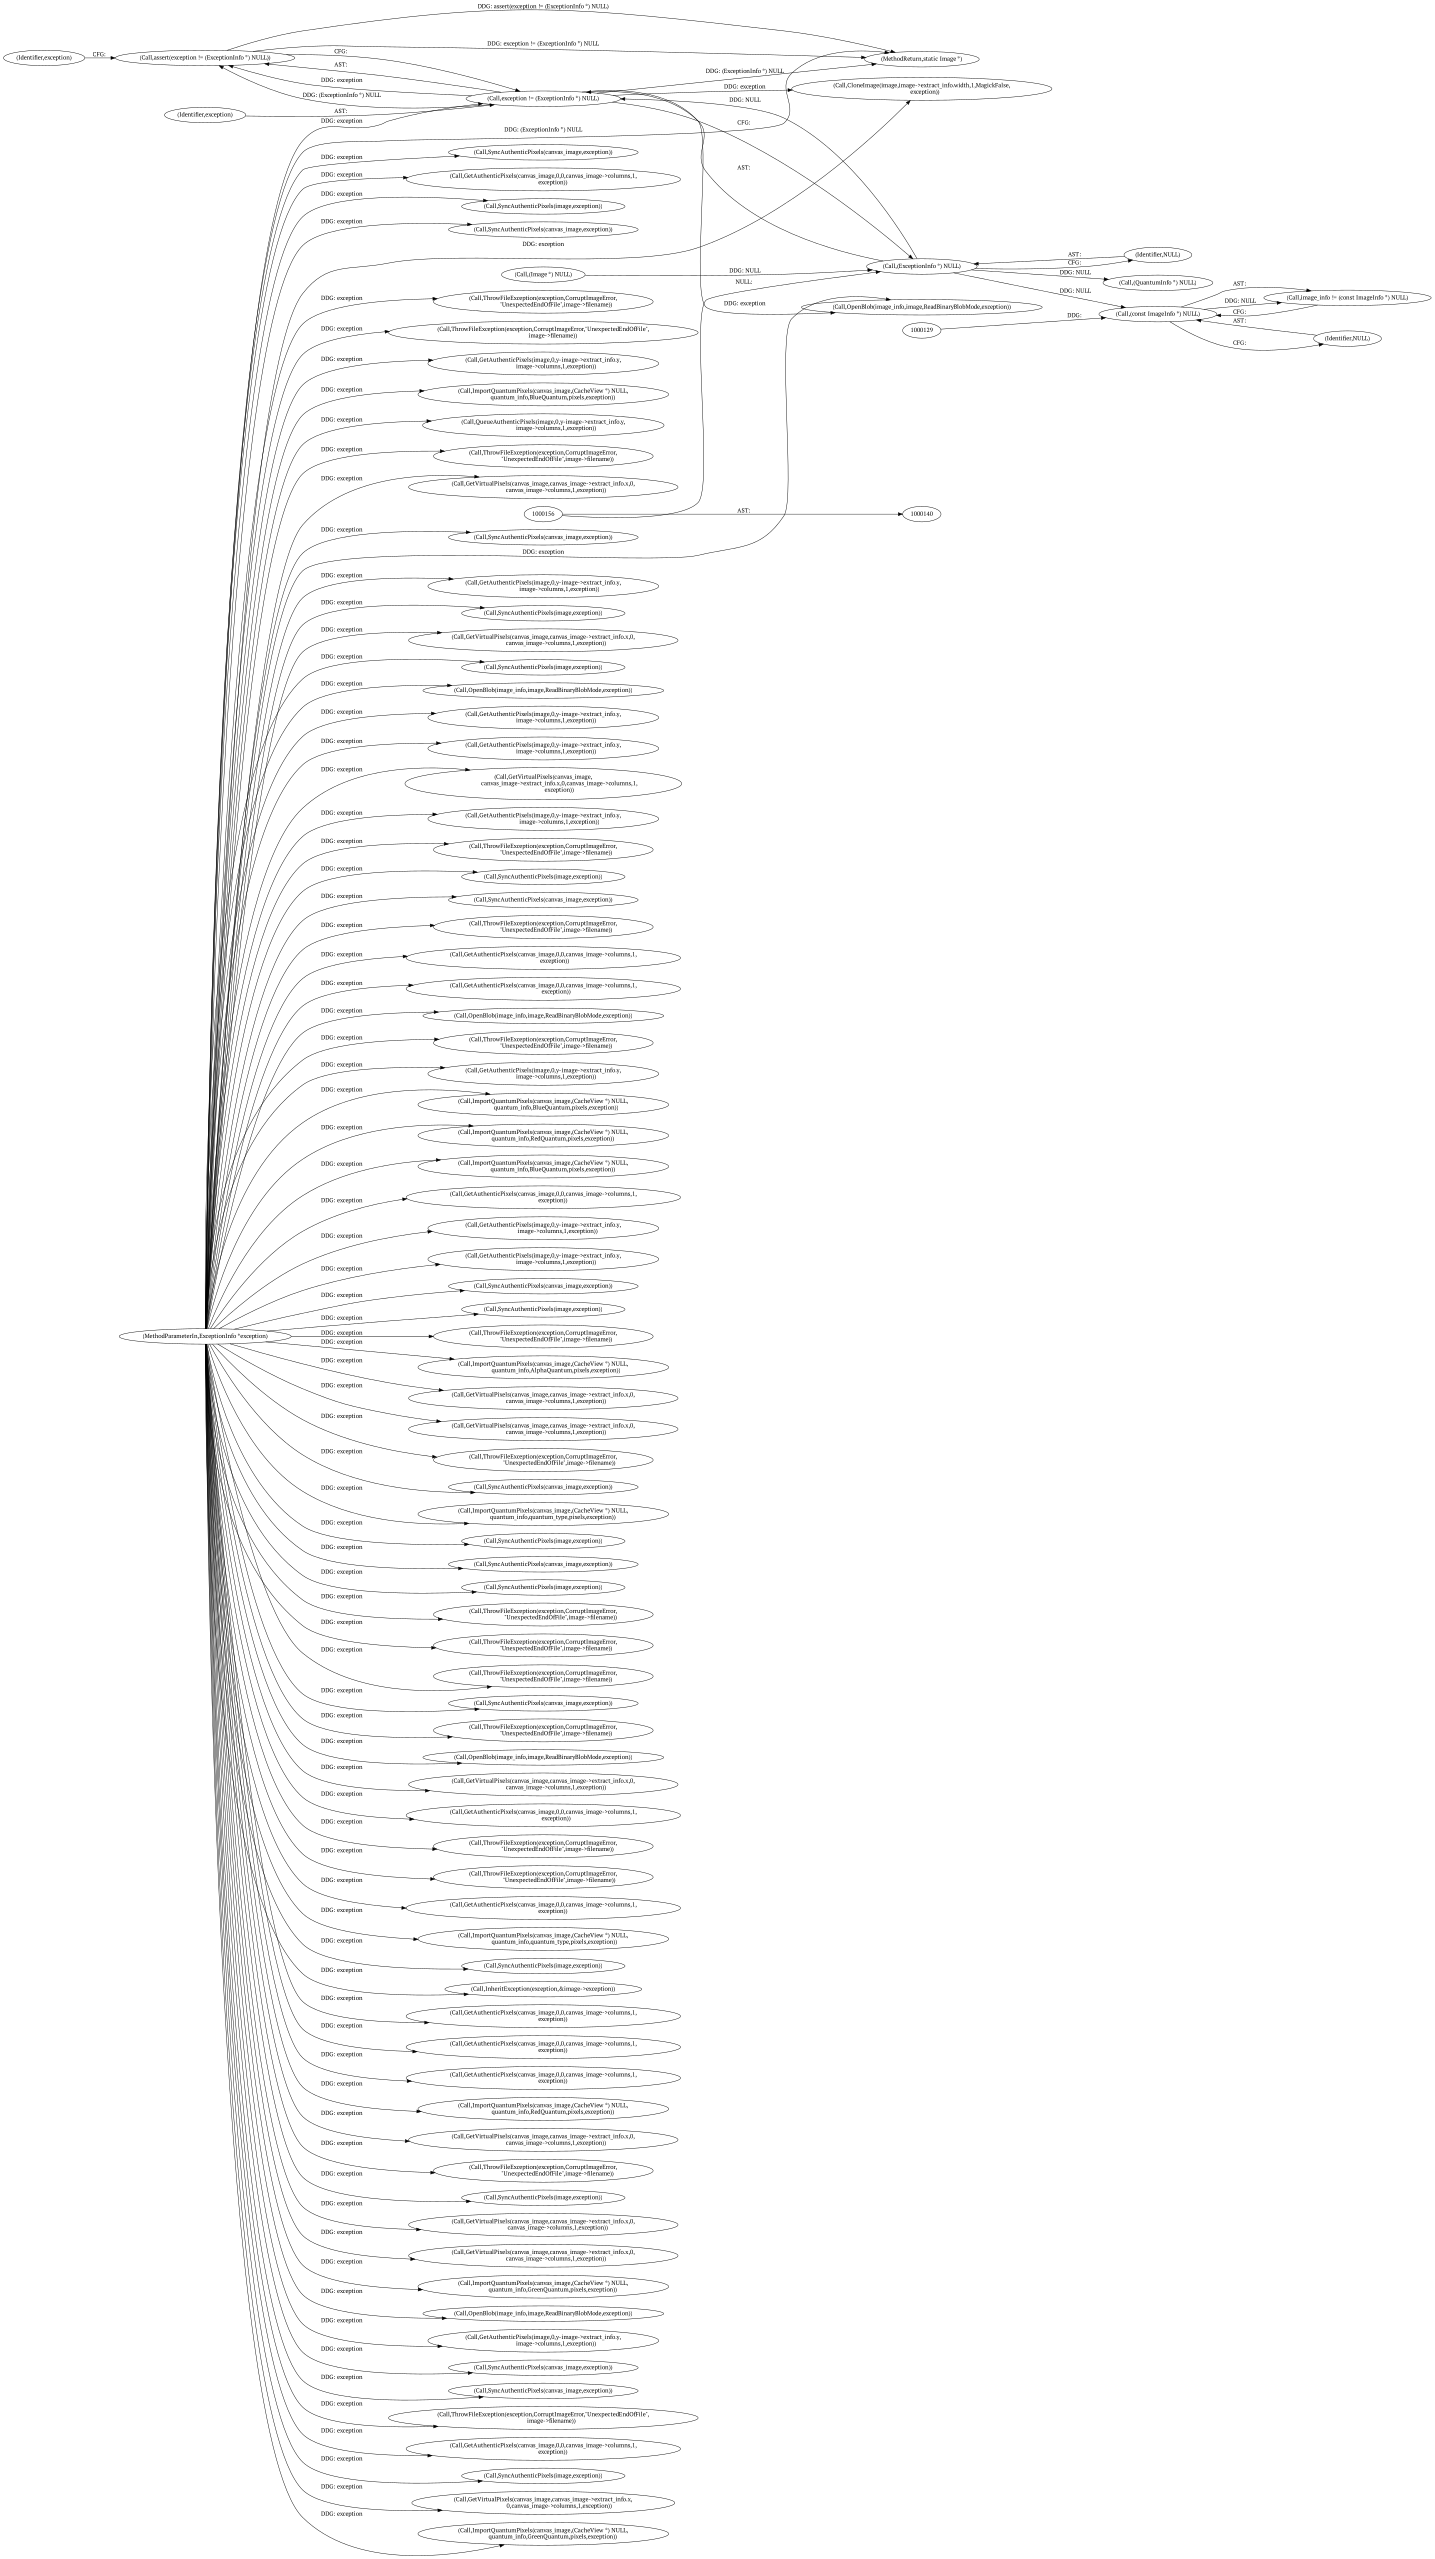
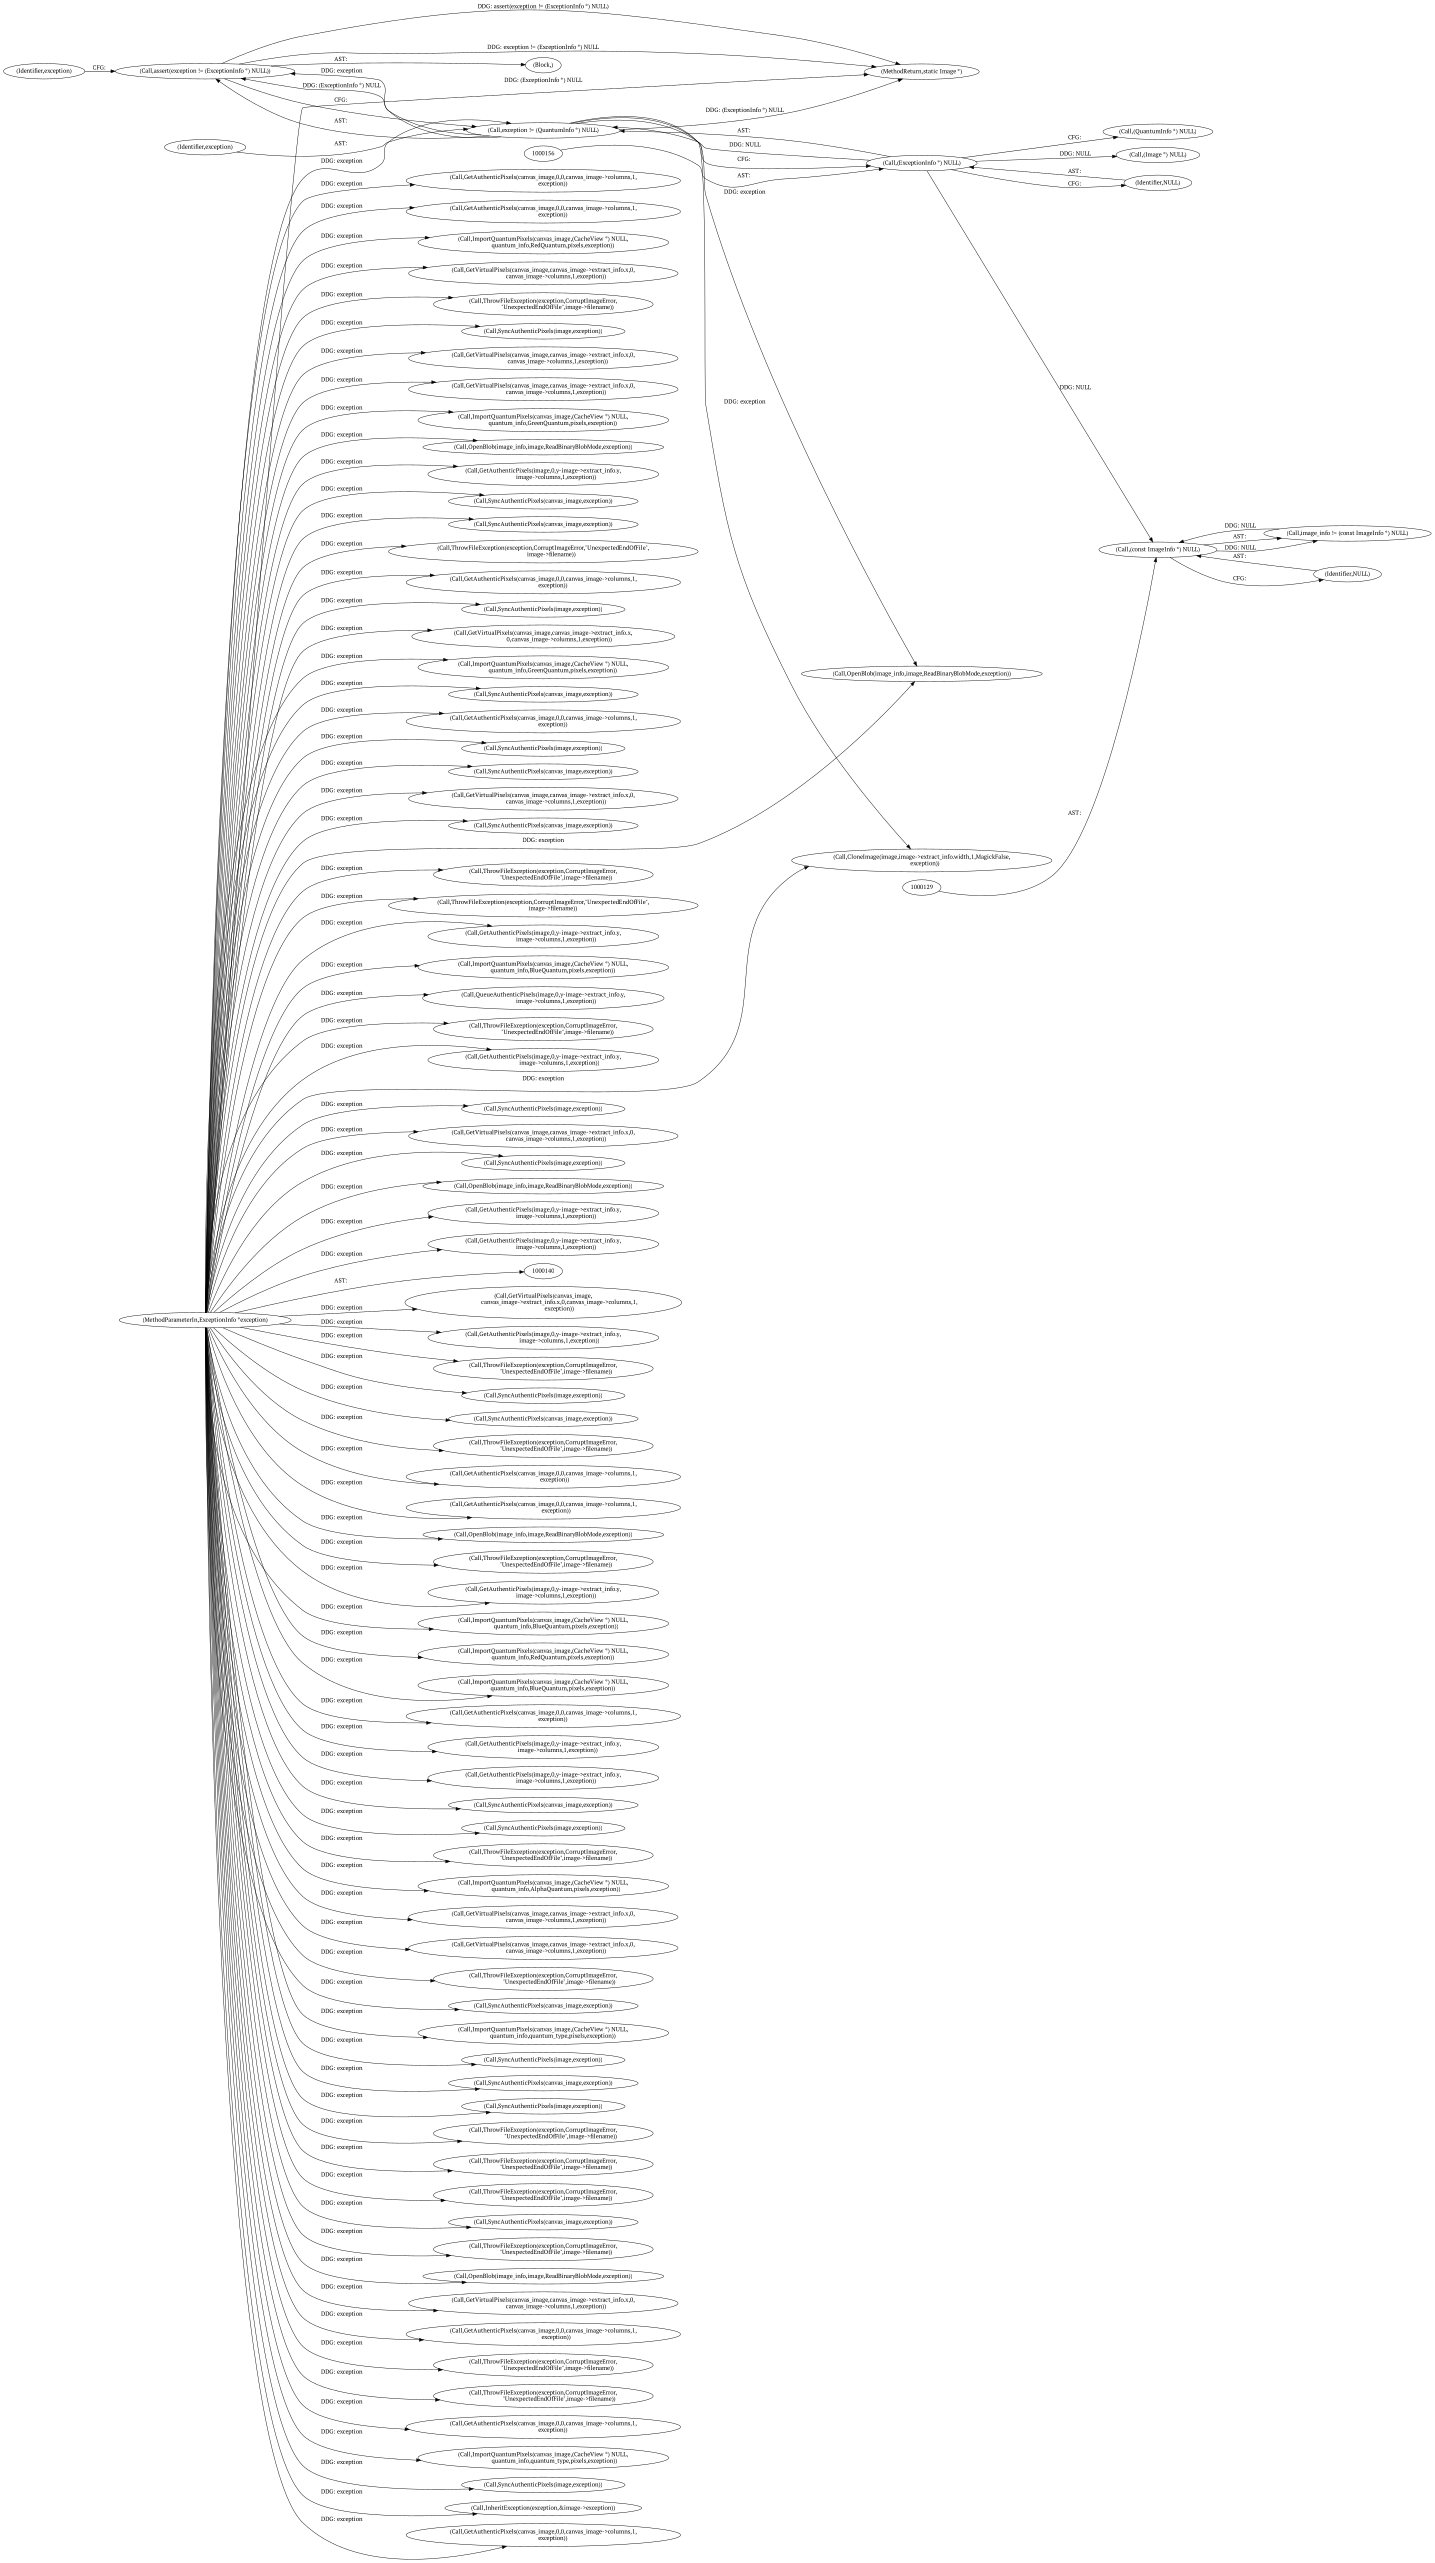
node "(Block,)": added
node "(Call,exception != (ExceptionInfo *) NULL)": label "(Call,exception != (ExceptionInfo *) NULL)" -> "(Call,exception != (QuantumInfo *) NULL)"
edge "(Call,(ExceptionInfo *) NULL)" -> "(Call,(QuantumInfo *) NULL)": label "DDG: NULL" -> "CFG: "
edge "(Call,(Image *) NULL)" -> "(Call,(ExceptionInfo *) NULL)": reversed
edge "1000156" -> "(Call,(ExceptionInfo *) NULL)": label "NULL: " -> "AST: "
edge "(Call,image_info != (const ImageInfo *) NULL)" -> "(Call,(const ImageInfo *) NULL)": label "CFG: " -> "DDG: NULL"
edge "1000129" -> "(Call,(const ImageInfo *) NULL)": label "DDG: " -> "AST: "
edge "1000156" -> "1000140": now "(MethodParameterIn,ExceptionInfo *exception)" -> "1000140"
